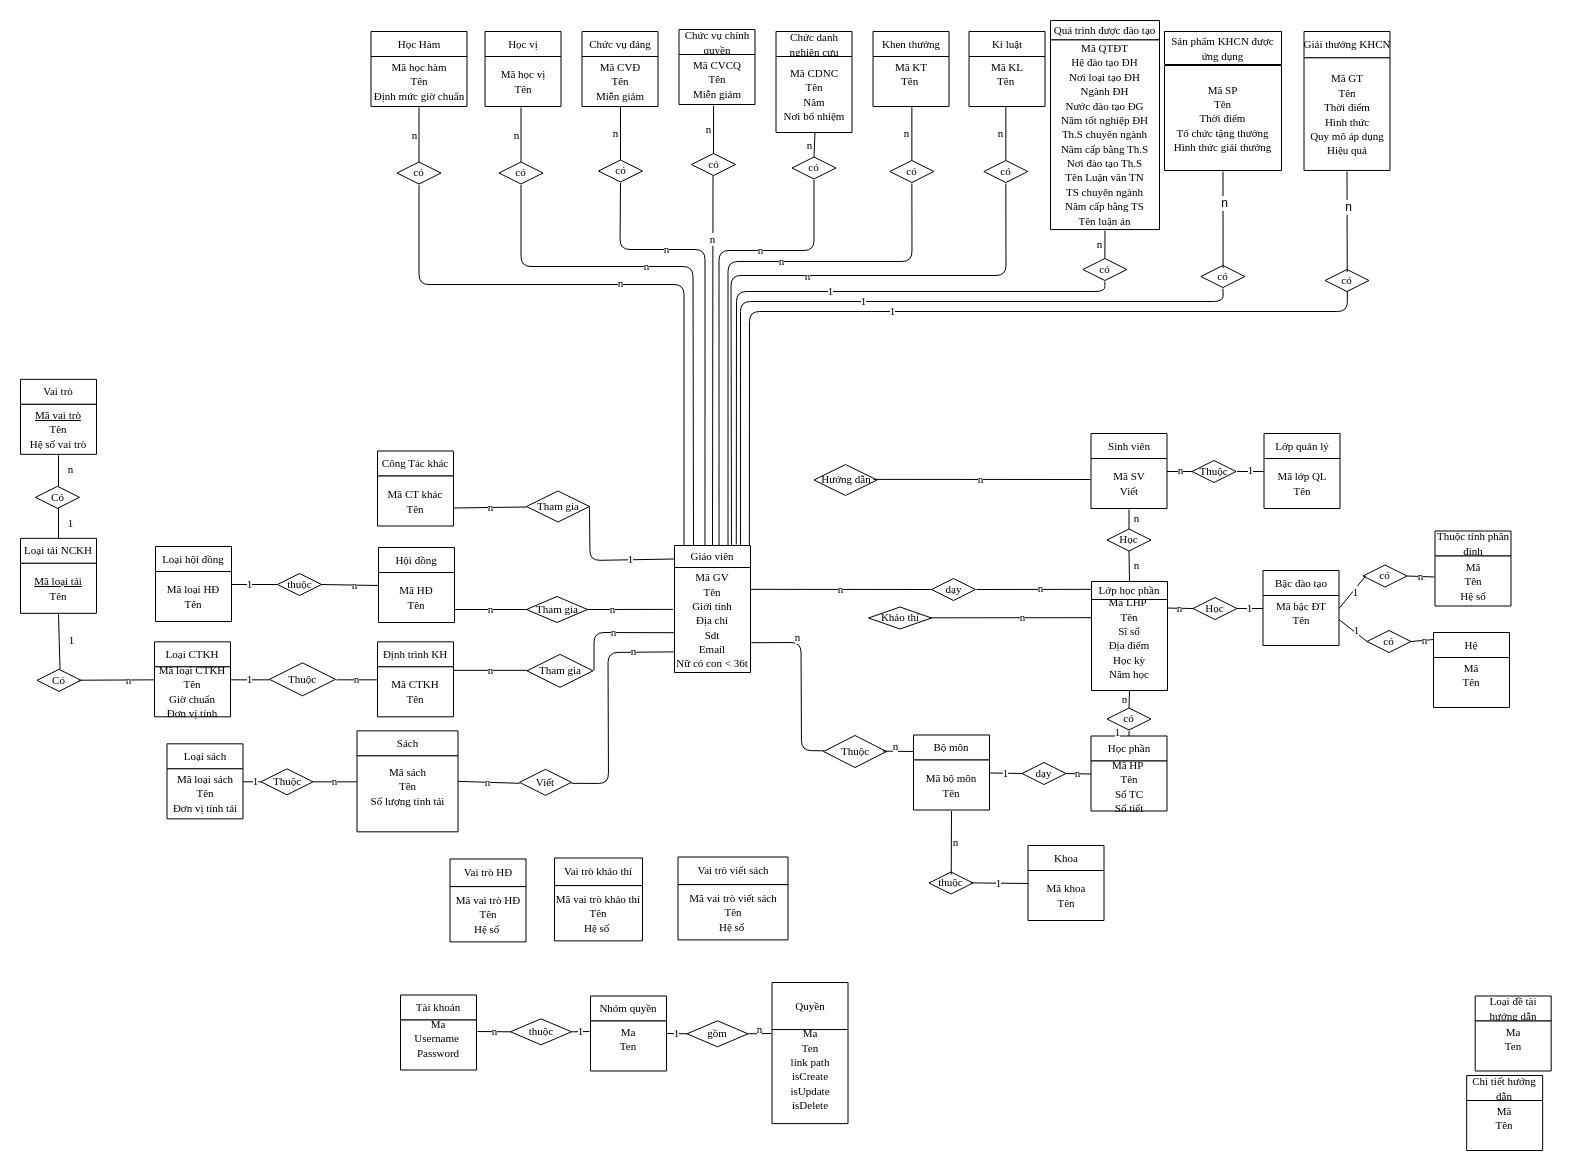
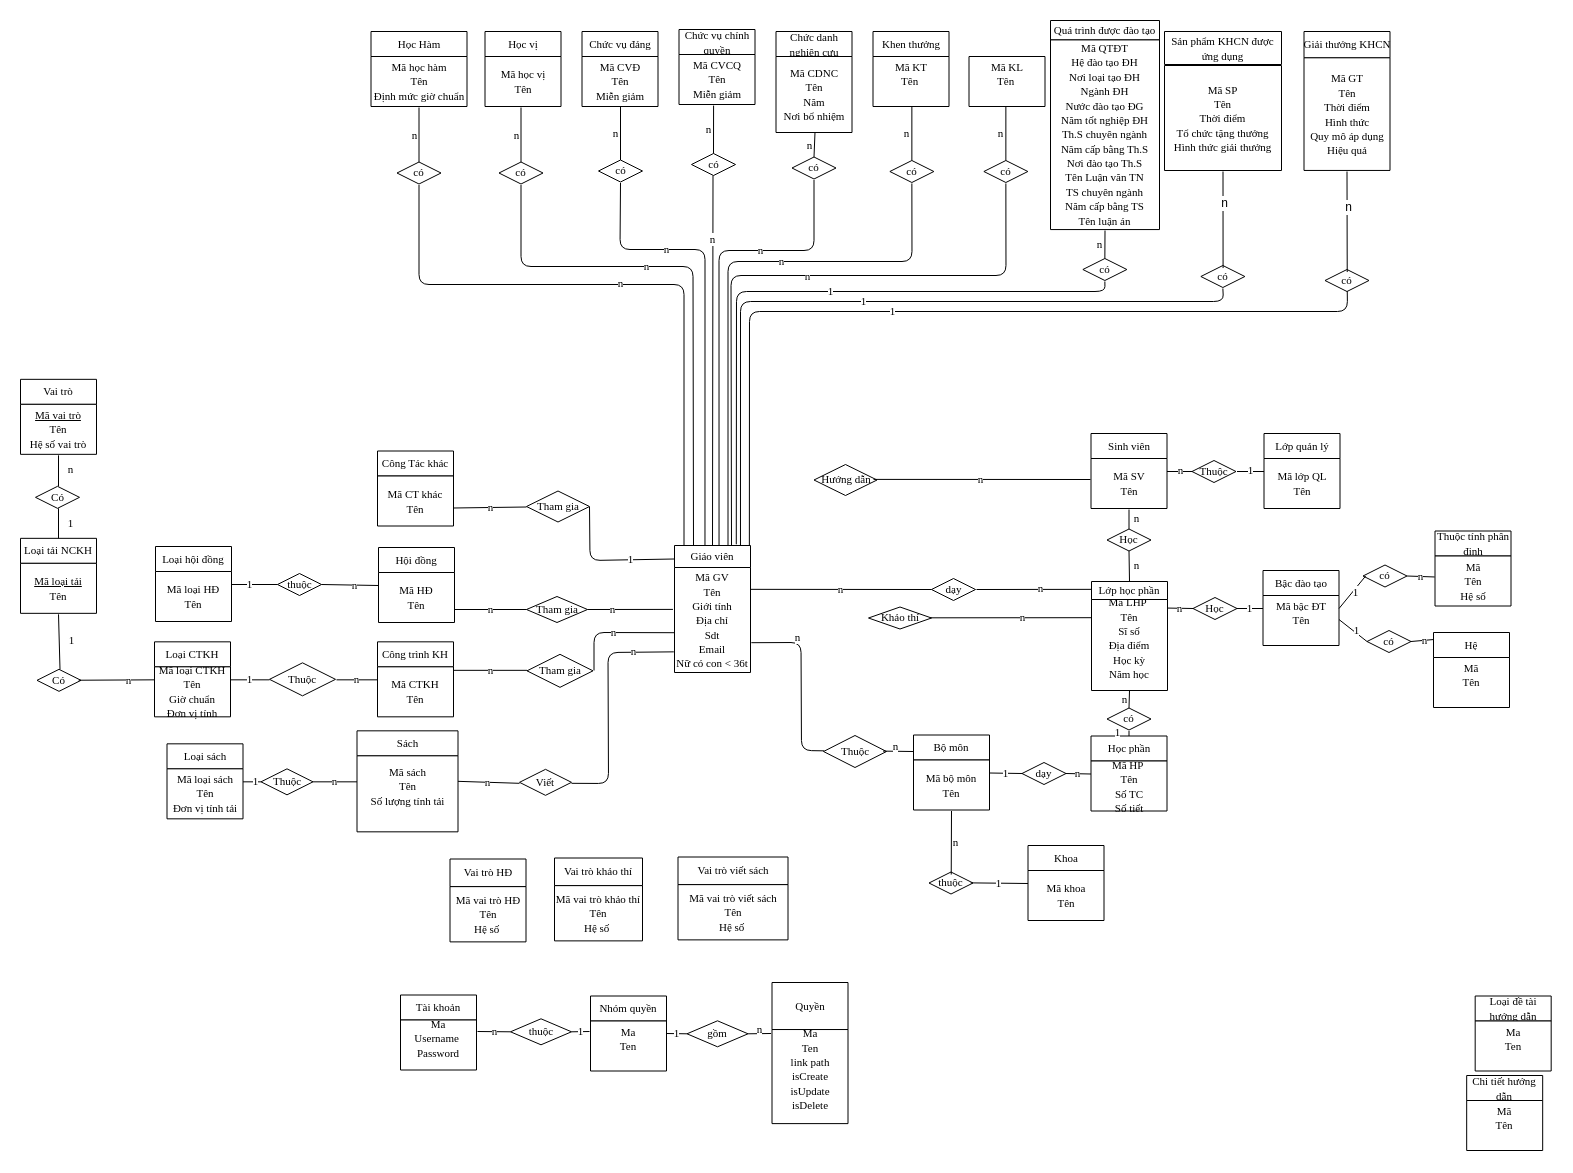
node "Kỉ luật": removed
node "Mã SV Viết": label "Mã SV Viết" -> "Mã SV Tên"
node "Định trình KH": label "Định trình KH" -> "Công trình KH"
